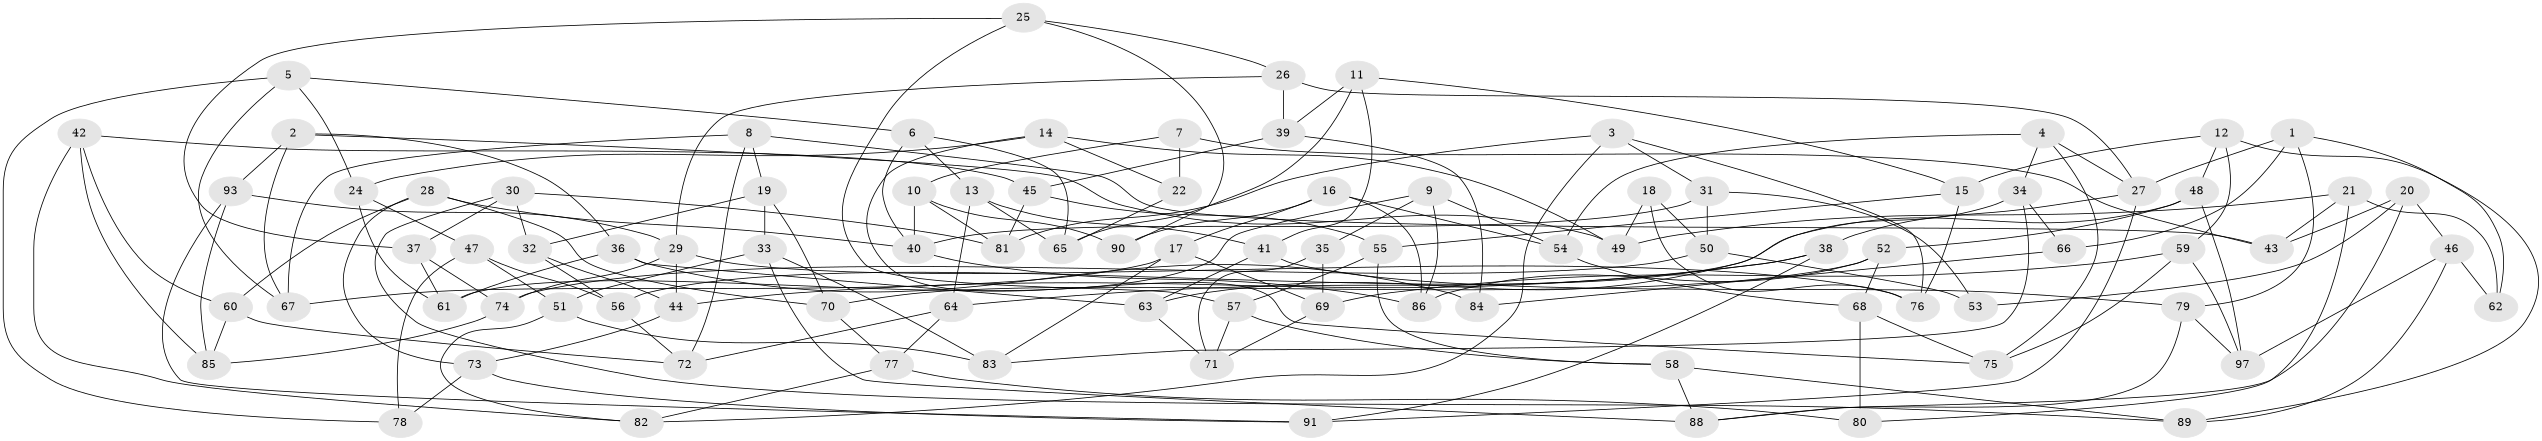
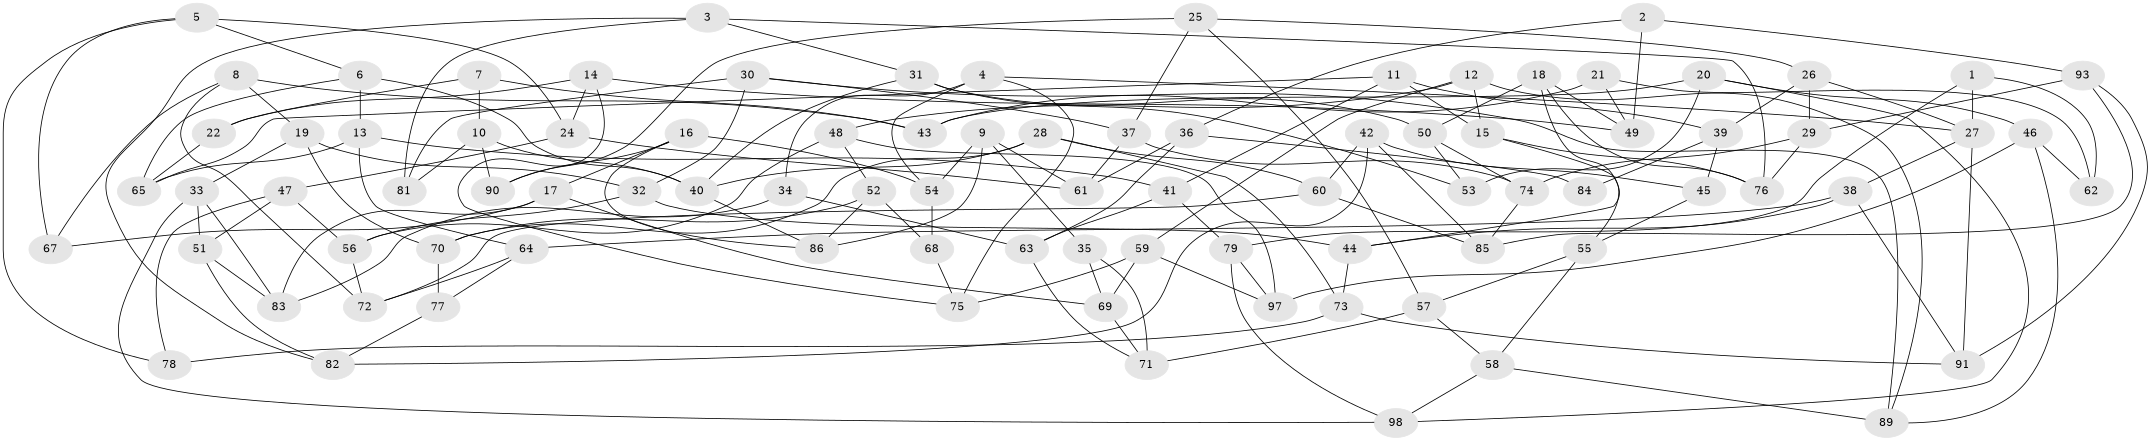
edge "45" -- "81": removed
edge "2" -- "67": removed
node "66": removed
edge "29" -- "44": now "18" -- "44"
node "88": label "88" -> "98"
node "80": removed
